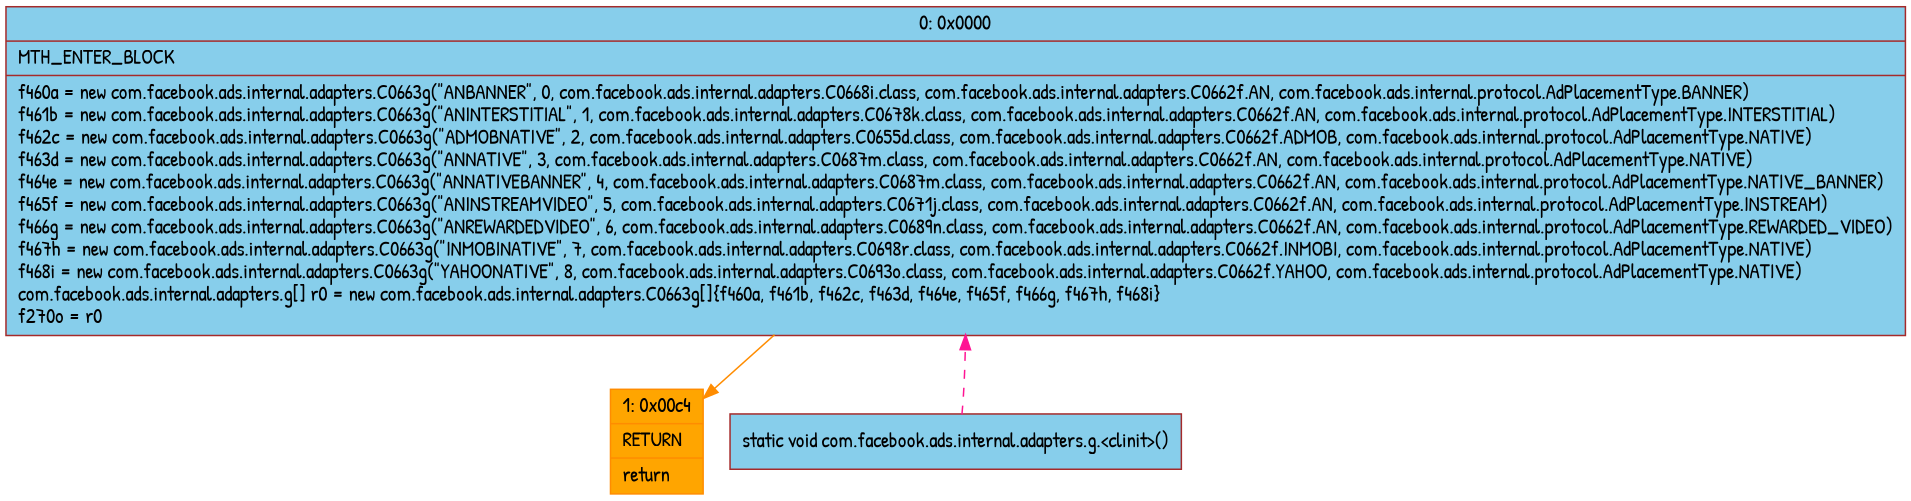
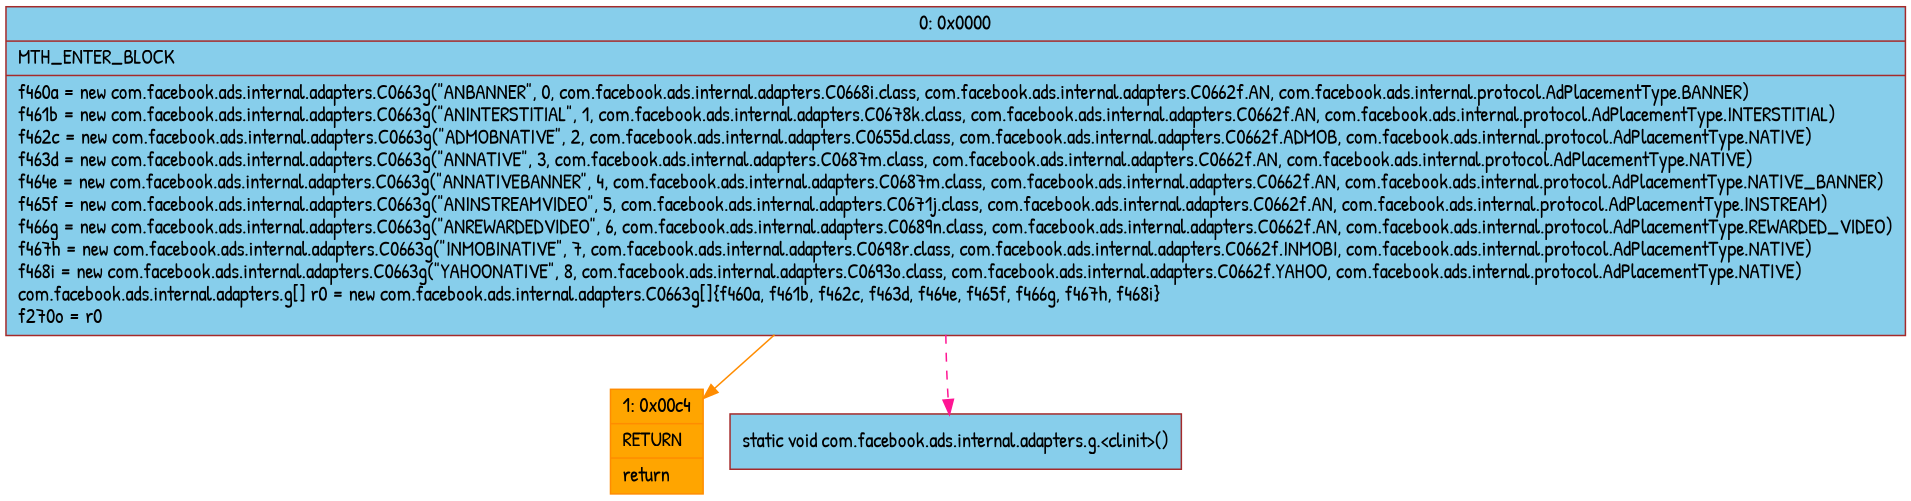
edge "static void com.facebook.ads.internal.adapters.g.<clinit>()" -> "0: 0x0000": reversed
